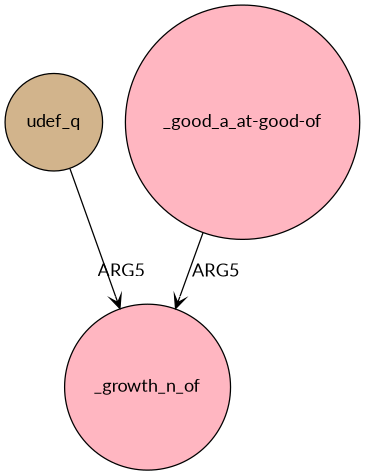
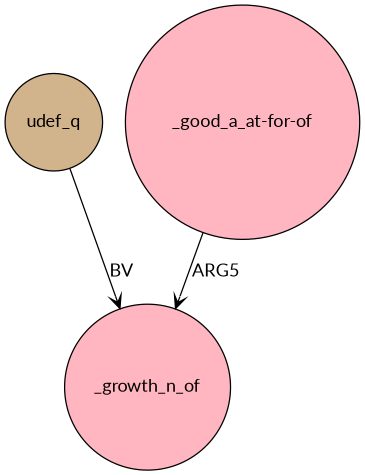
node "_good_a_at-good-of": label "_good_a_at-good-of" -> "_good_a_at-for-of"
edge "udef_q" -> "_growth_n_of": label "ARG5" -> "BV"
